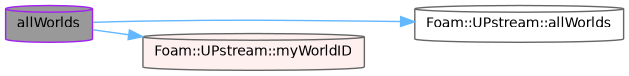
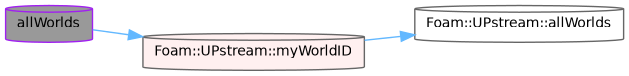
edge "allWorlds" -> "Foam::UPstream::allWorlds": now "Foam::UPstream::myWorldID" -> "Foam::UPstream::allWorlds"
